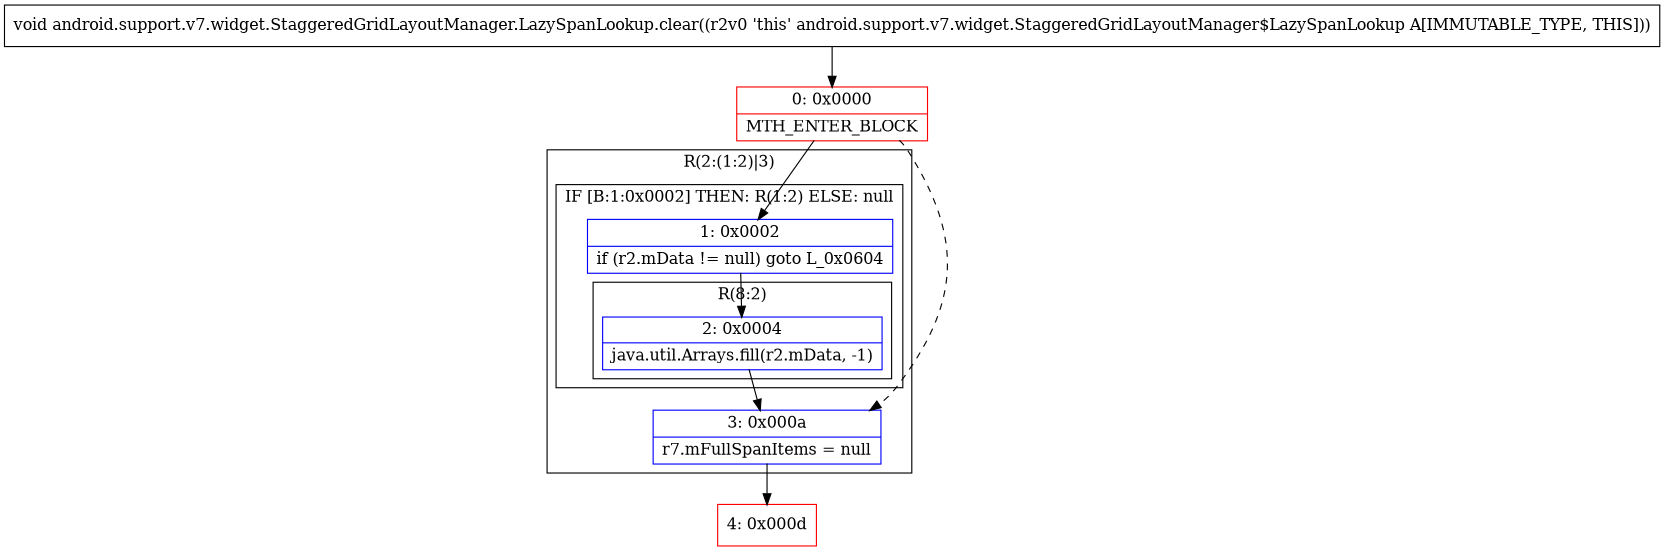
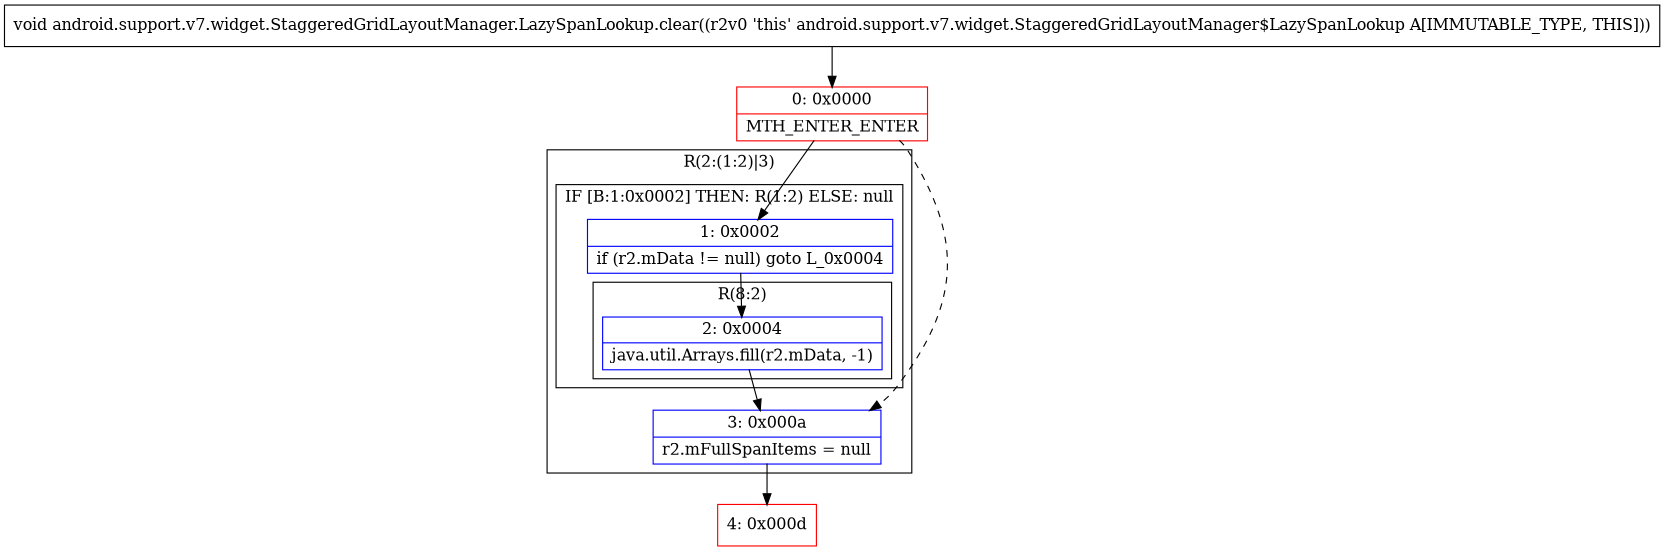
node "0: 0x0000": text "MTH_ENTER_BLOCK" -> "MTH_ENTER_ENTER"
node "1: 0x0002": text "if (r2.mData != null) goto L_0x0604" -> "if (r2.mData != null) goto L_0x0004"
node "3: 0x000a": text "r7.mFullSpanItems = null" -> "r2.mFullSpanItems = null"
